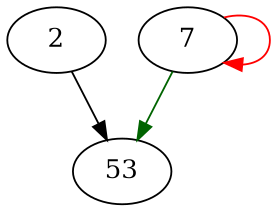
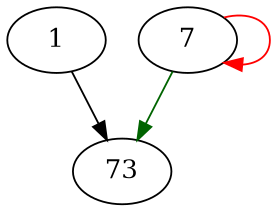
node "2": label "2" -> "1"
node "53": label "53" -> "73"
